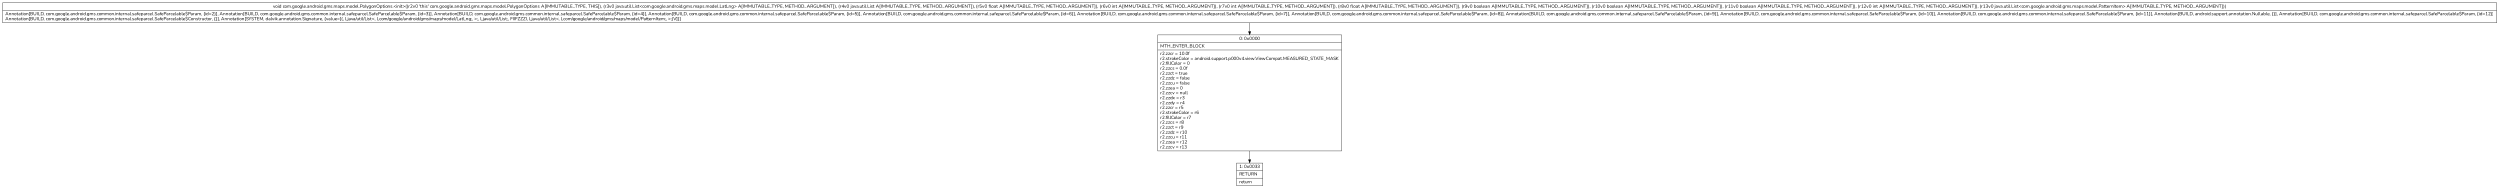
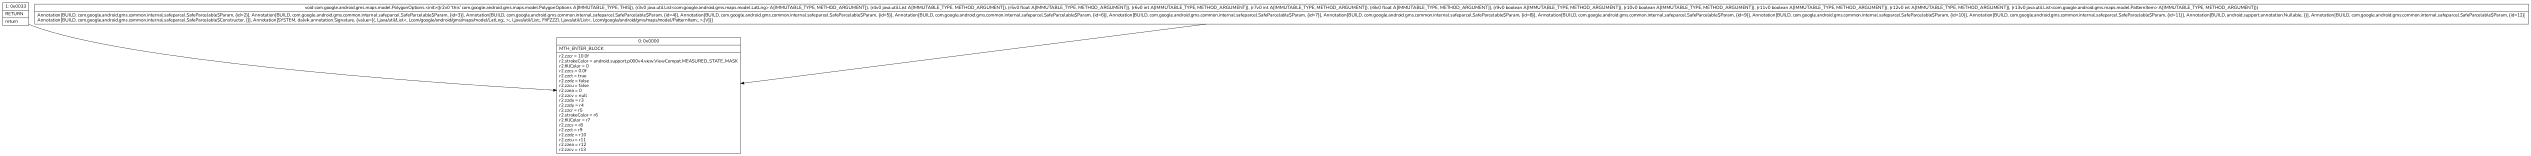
edge "0: 0x0000" -> "1: 0x0033": reversed
